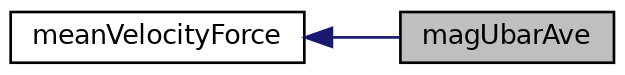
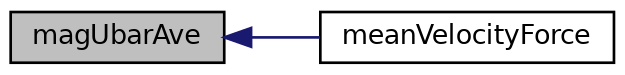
edge "magUbarAve" -> "meanVelocityForce": reversed
